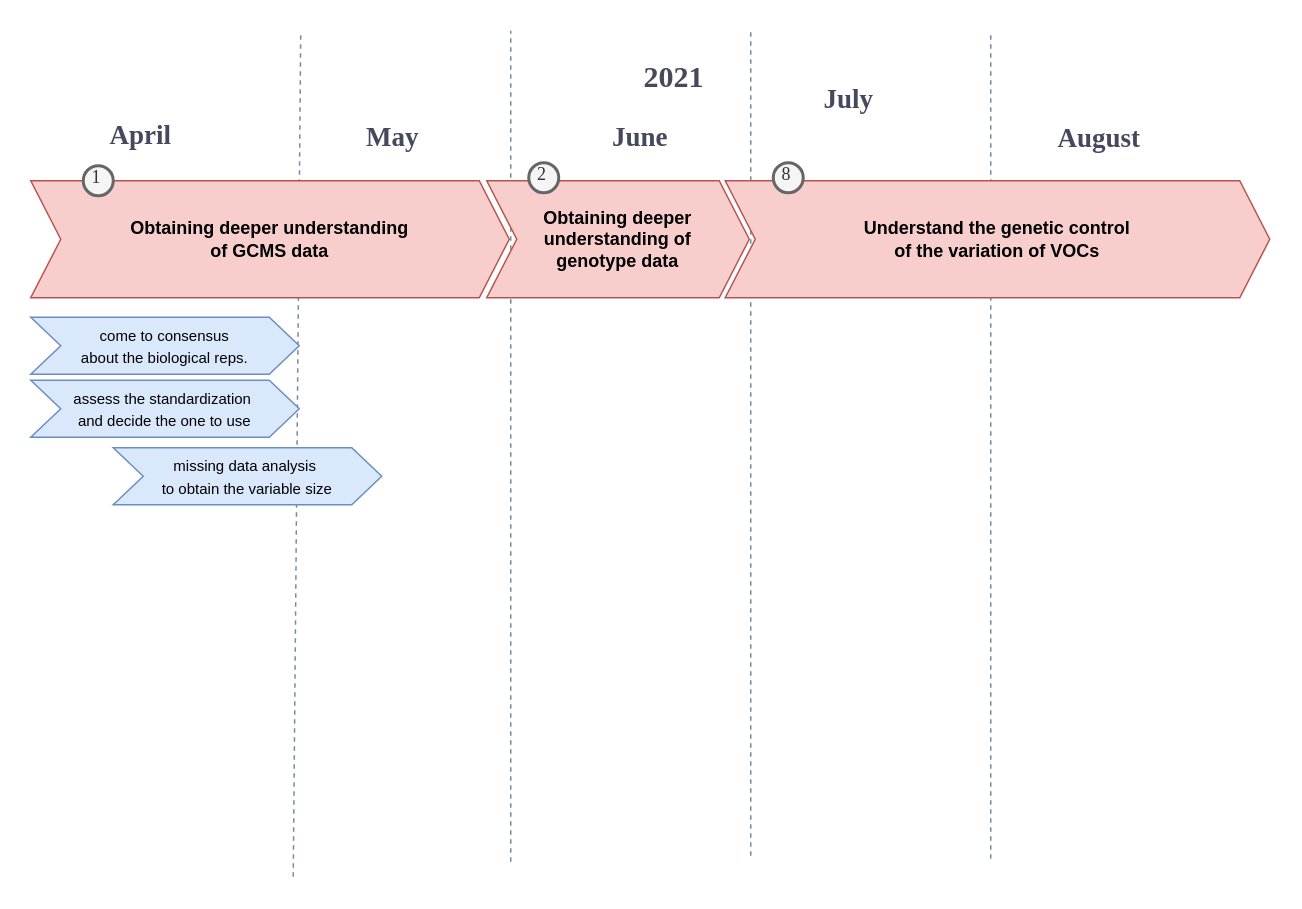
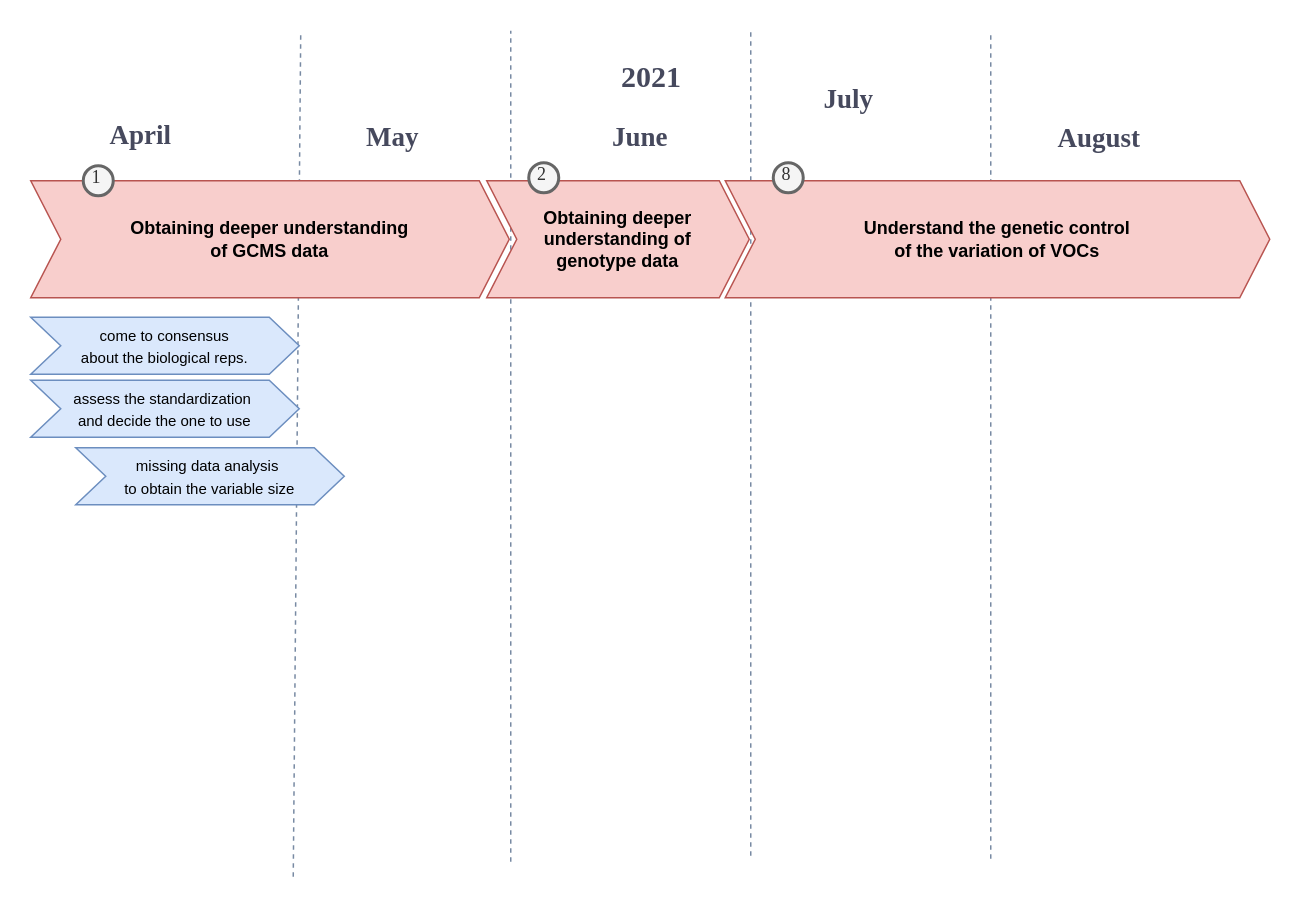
node "2021": moved (674, 76) -> (652, 76)
node "missing data analysis to obtain the variable size": moved (248, 476) -> (210, 476)
